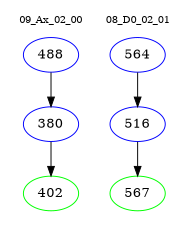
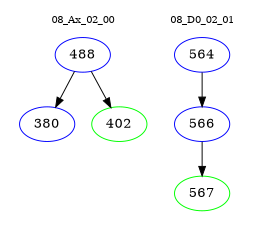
cluster "09_Ax_02_00": label "09_Ax_02_00" -> "08_Ax_02_00"
node "516": label "516" -> "566"
edge "380" -> "402": now "488" -> "402"
